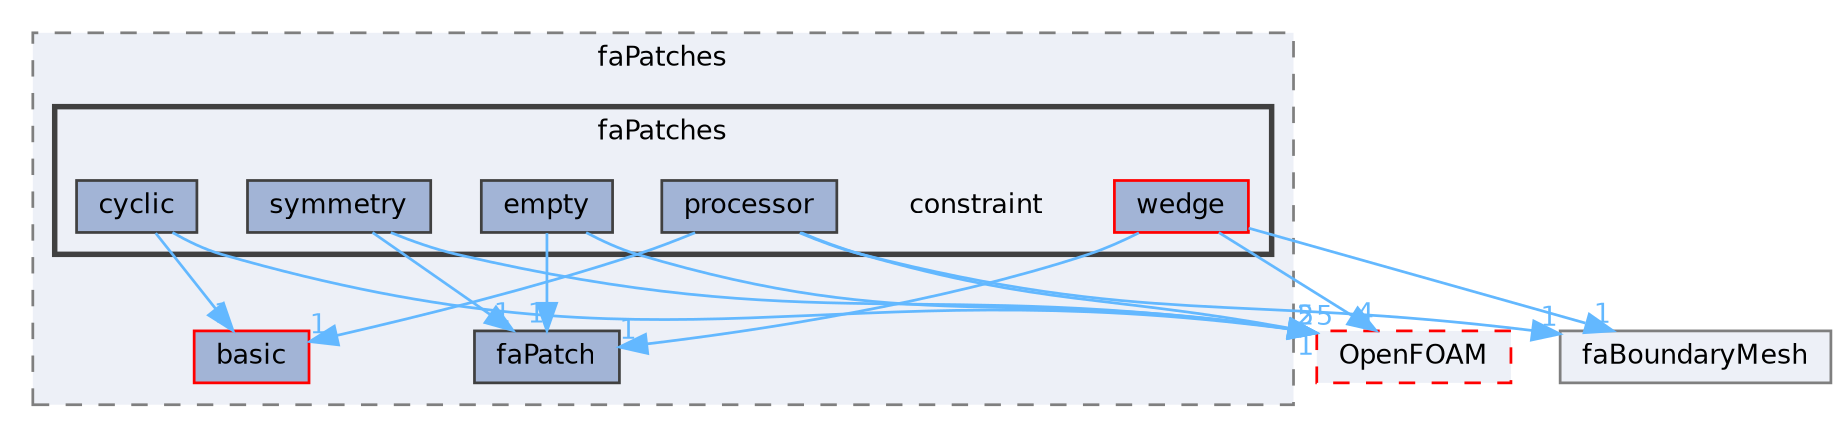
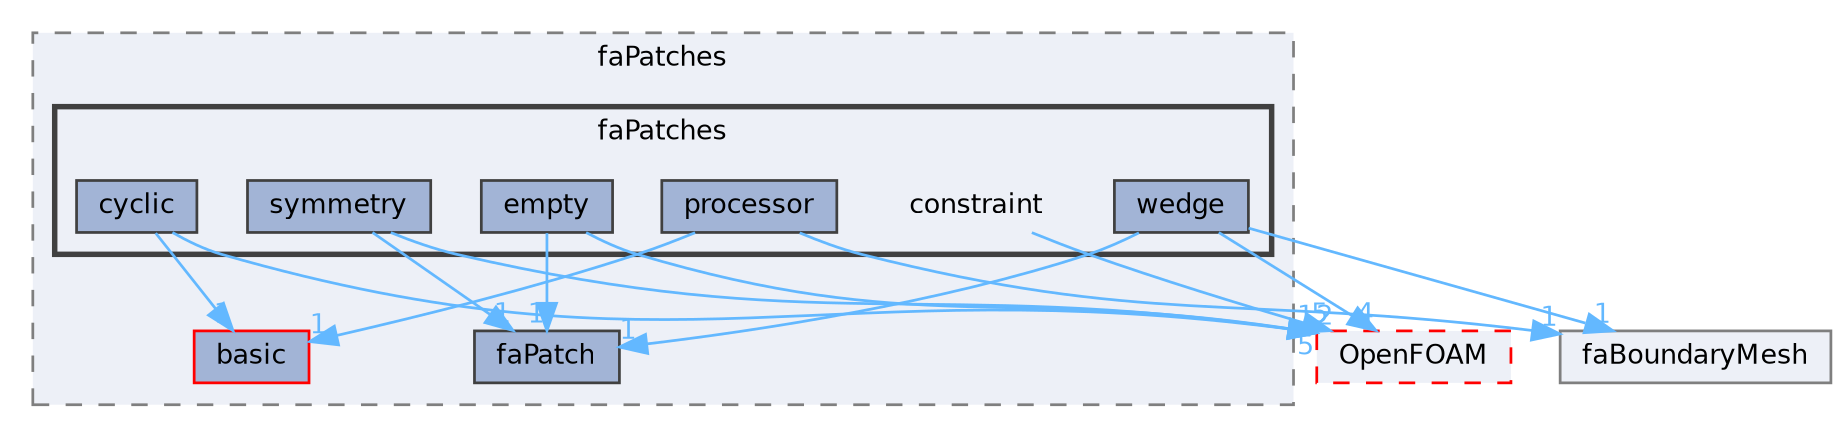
node "wedge": color red -> grey25
edge "processor" -> "OpenFOAM": now "constraint" -> "OpenFOAM"
